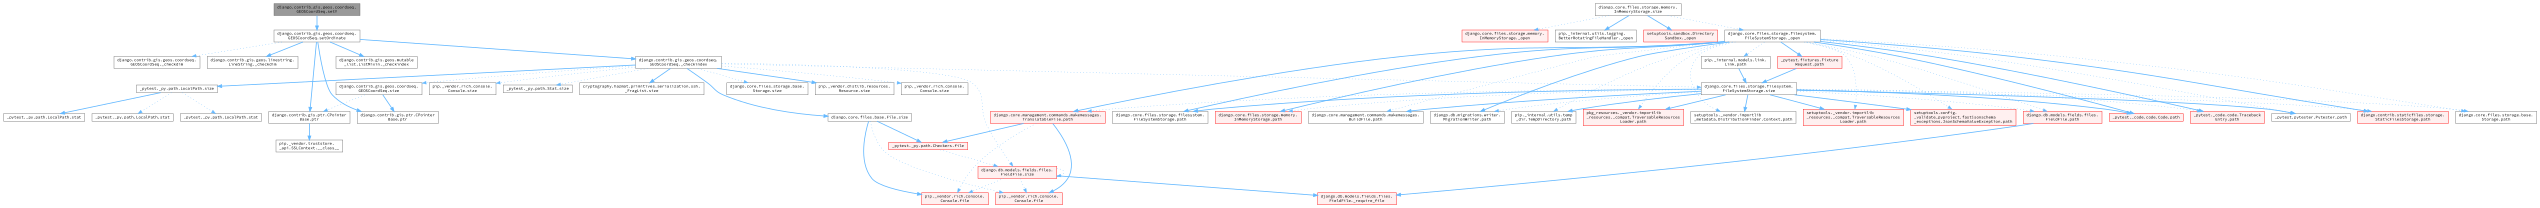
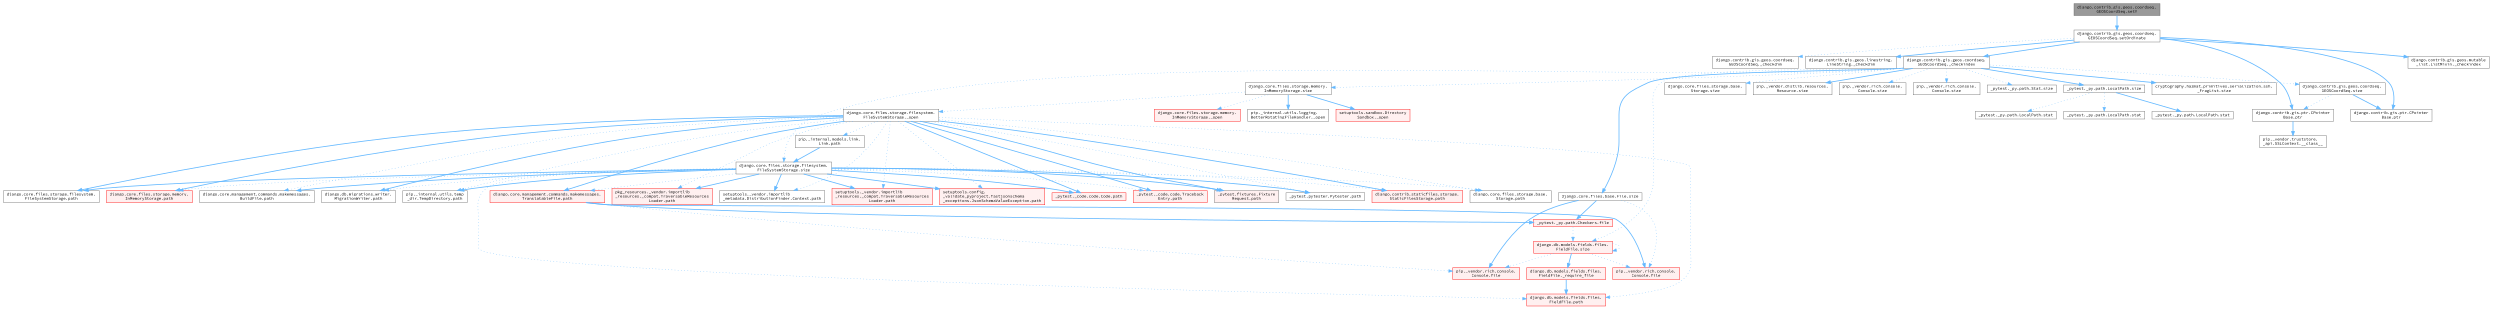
node "_pytest.fixtures.Fixture Request.path": color red -> grey40
edge "_pytest.fixtures.Fixture Request.path" -> "django.core.files.storage.filesystem. FileSystemStorage.size": reversed
edge "django.contrib.gis.geos.coordseq. GEOSCoordSeq._checkindex" -> "django.core.files.storage.memory. InMemoryStorage.size": added
edge "django.db.models.fields.files. FieldFile.path" -> "django.db.models.fields.files. FieldFile._require_file": reversed
